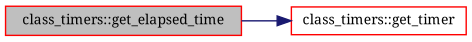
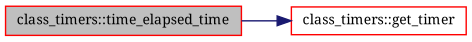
node "class_timers::get_elapsed_time": label "class_timers::get_elapsed_time" -> "class_timers::time_elapsed_time"
